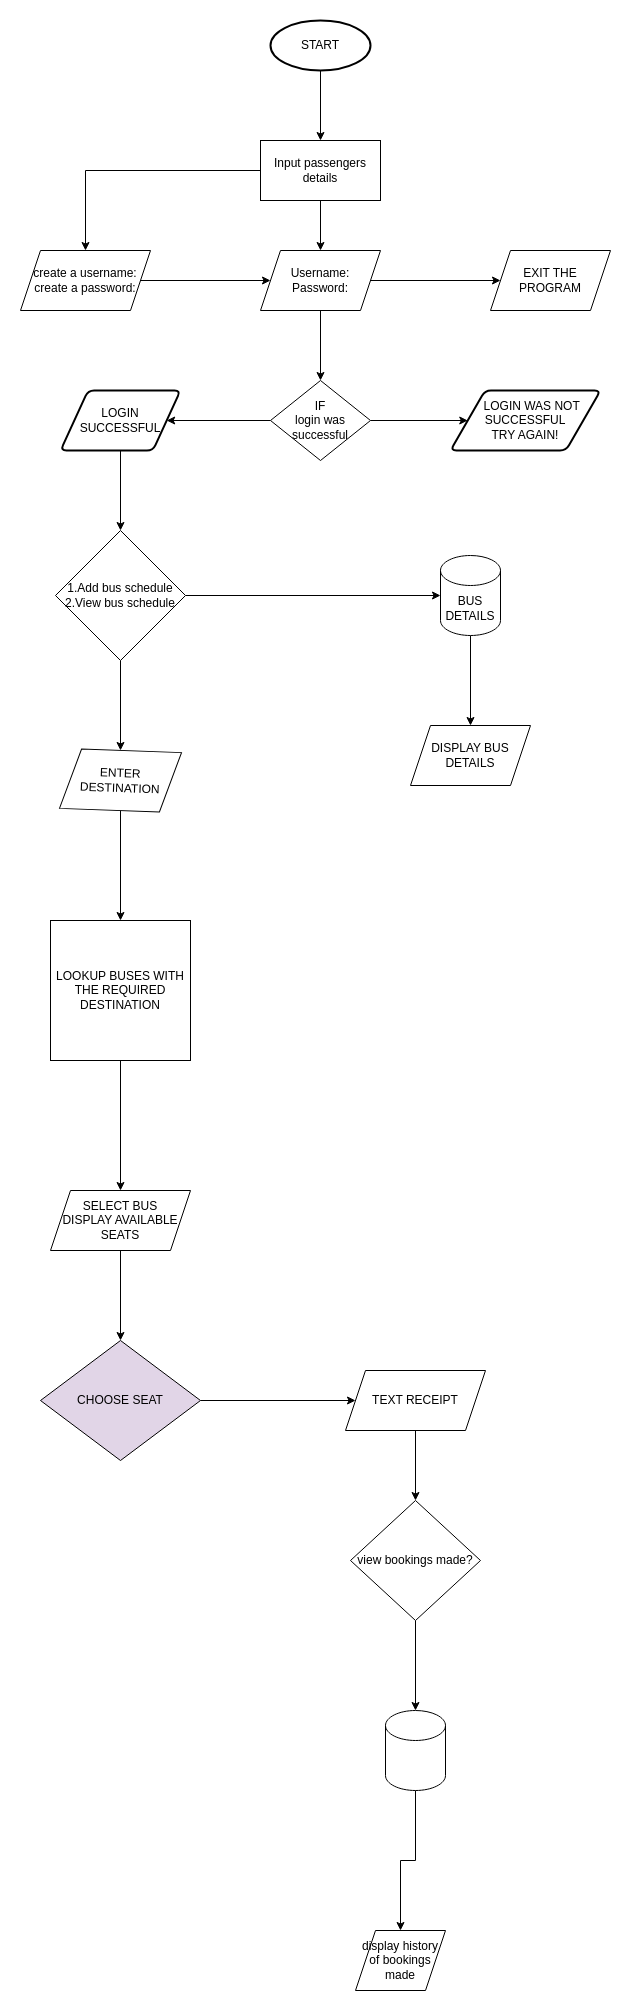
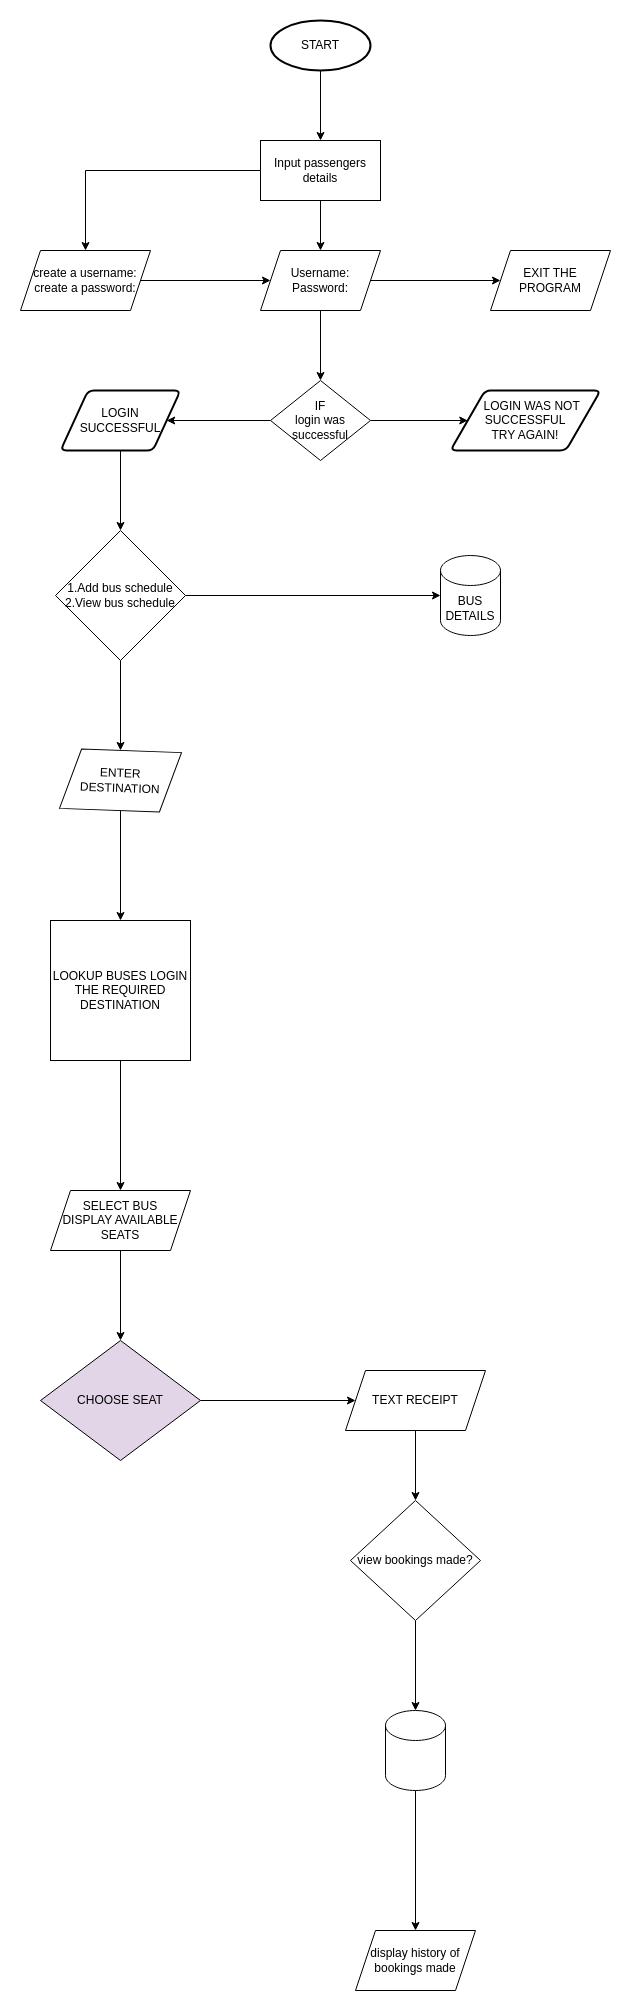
edge "BUS DETAILS" -> "DISPLAY BUS DETAILS": removed
node "DISPLAY BUS DETAILS": removed
node "LOOKUP BUSES WITH THE REQUIRED DESTINATION": label "LOOKUP BUSES WITH THE REQUIRED DESTINATION" -> "LOOKUP BUSES LOGIN THE REQUIRED DESTINATION"
node "display history of bookings made": size 90x60 -> 120x60
